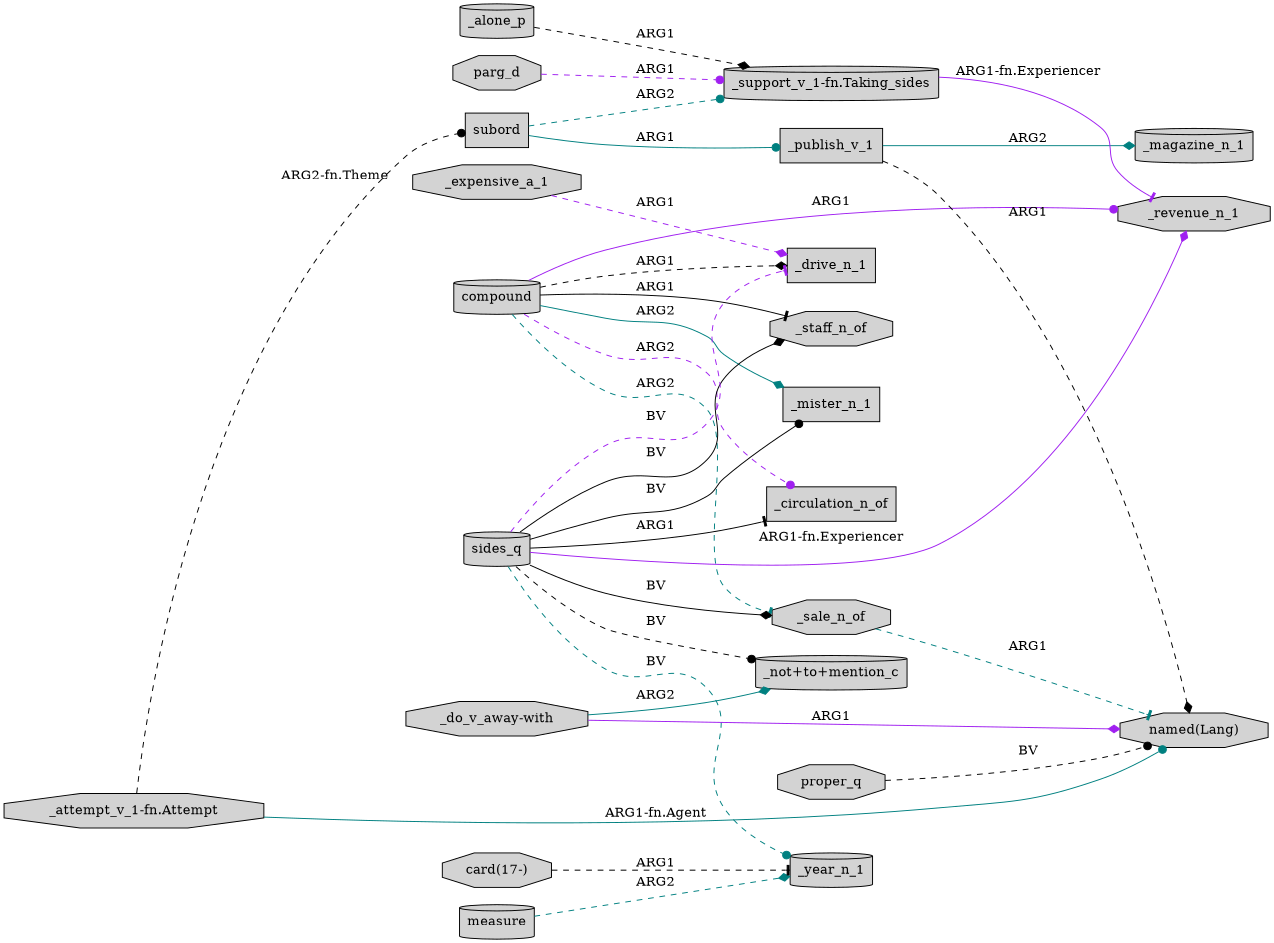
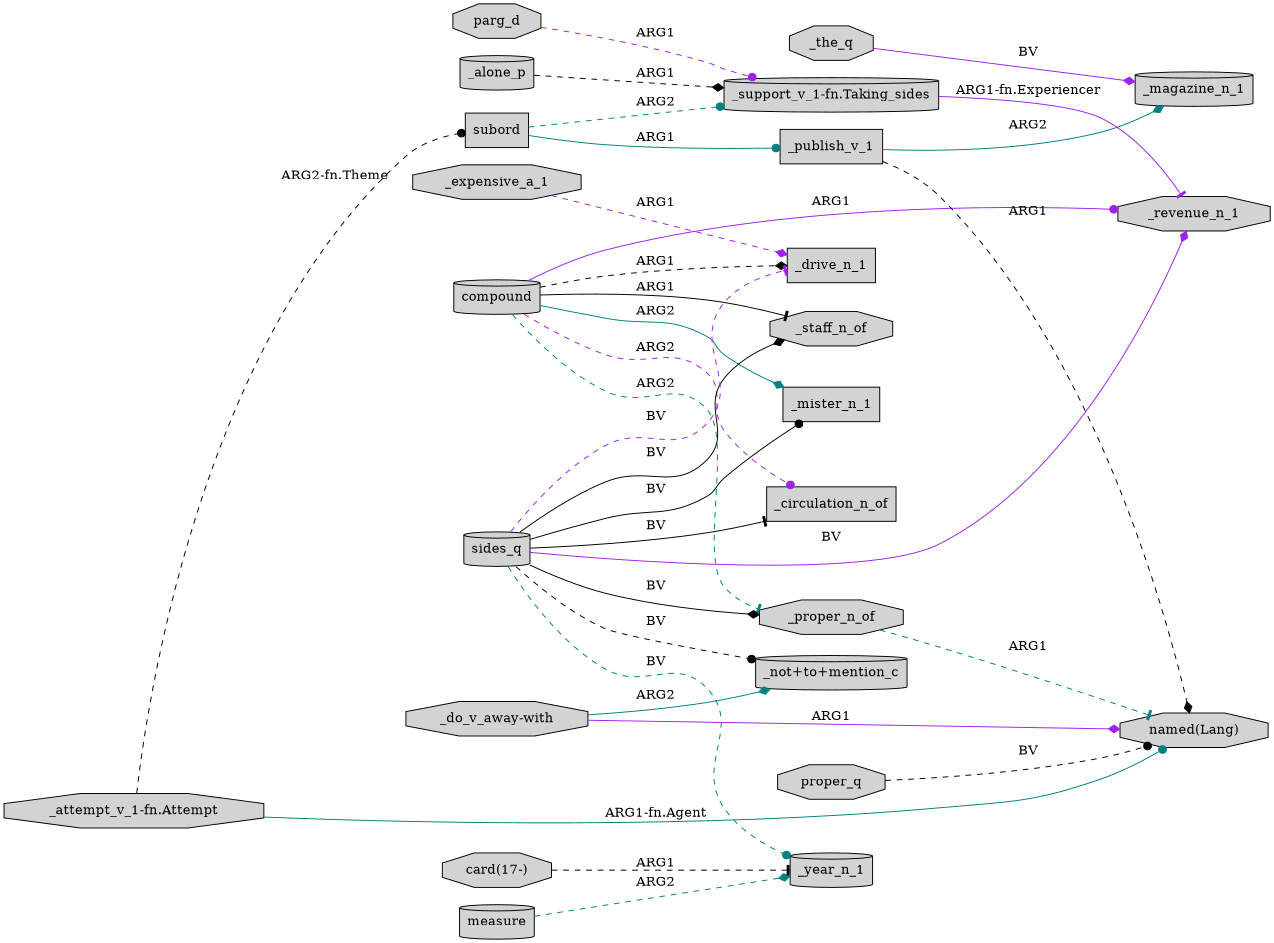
node "_the_q": added
edge "sides_q" -> "_circulation_n_of": label "ARG1" -> "BV"
edge "sides_q" -> "_revenue_n_1": label "ARG1-fn.Experiencer" -> "BV"
node "_sale_n_of": label "_sale_n_of" -> "_proper_n_of"
